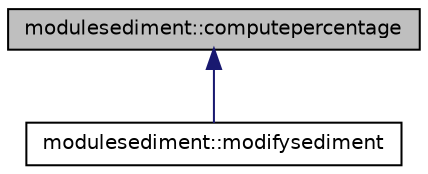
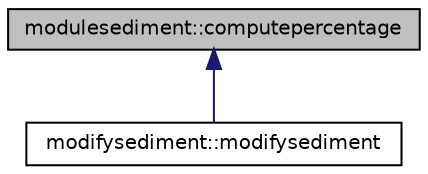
node "modulesediment::modifysediment": label "modulesediment::modifysediment" -> "modifysediment::modifysediment"
